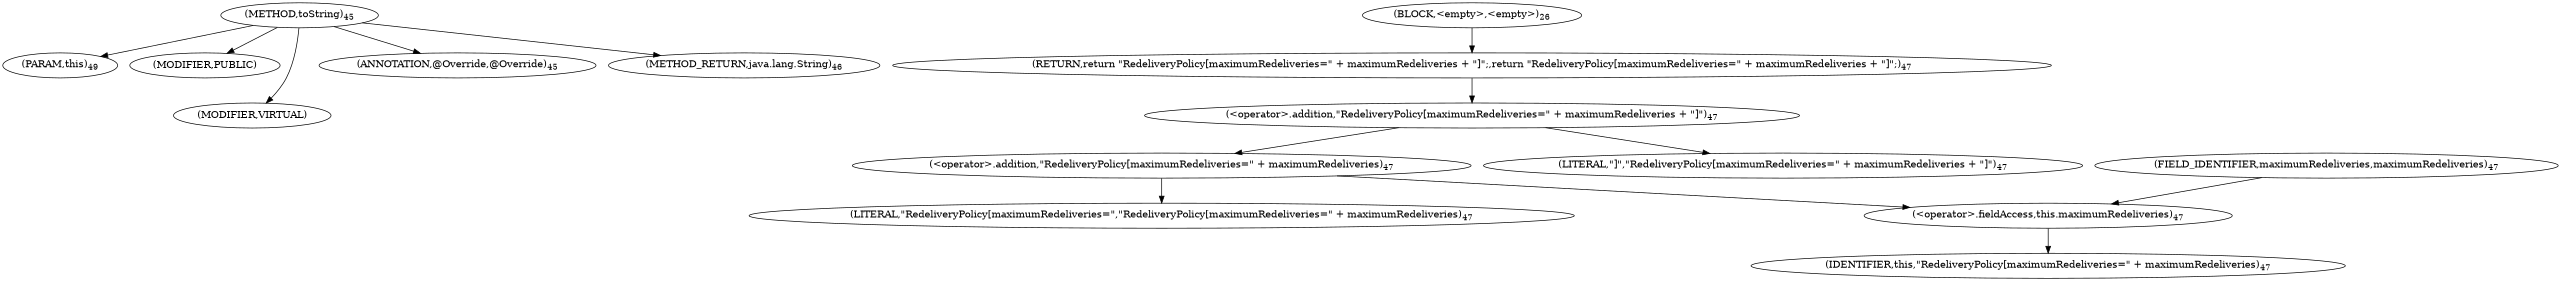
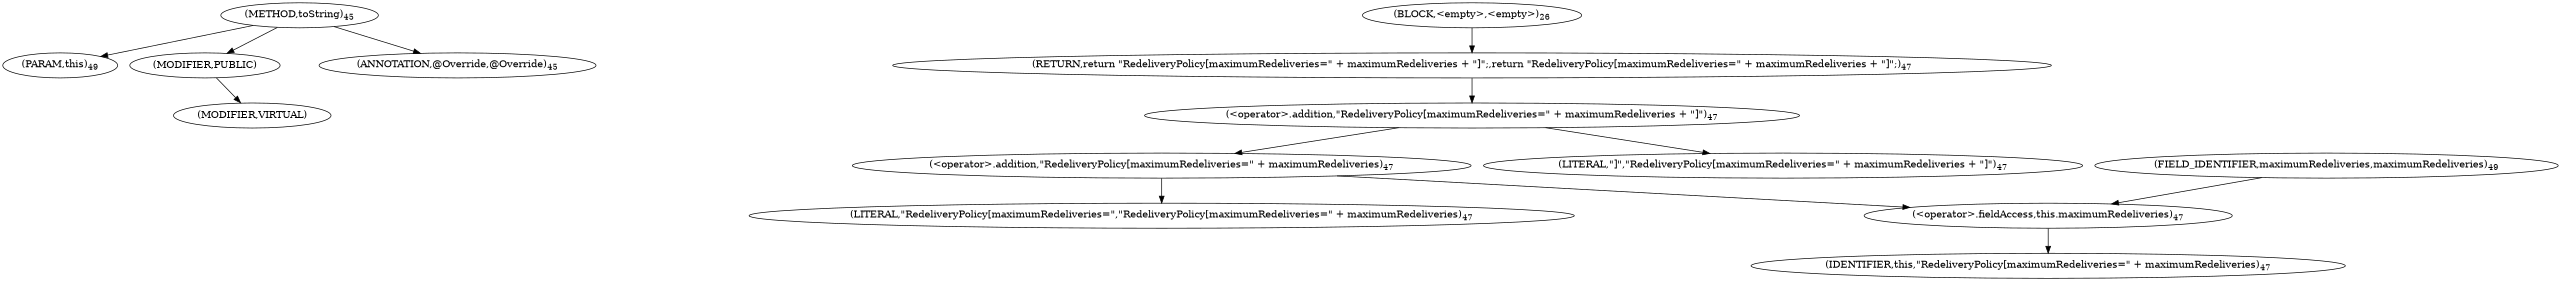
node "(METHOD_RETURN,java.lang.String)": removed
edge "(METHOD,toString)" -> "(MODIFIER,VIRTUAL)": now "(MODIFIER,PUBLIC)" -> "(MODIFIER,VIRTUAL)"
node "(FIELD_IDENTIFIER,maximumRedeliveries,maximumRedeliveries)": text "47" -> "49"
